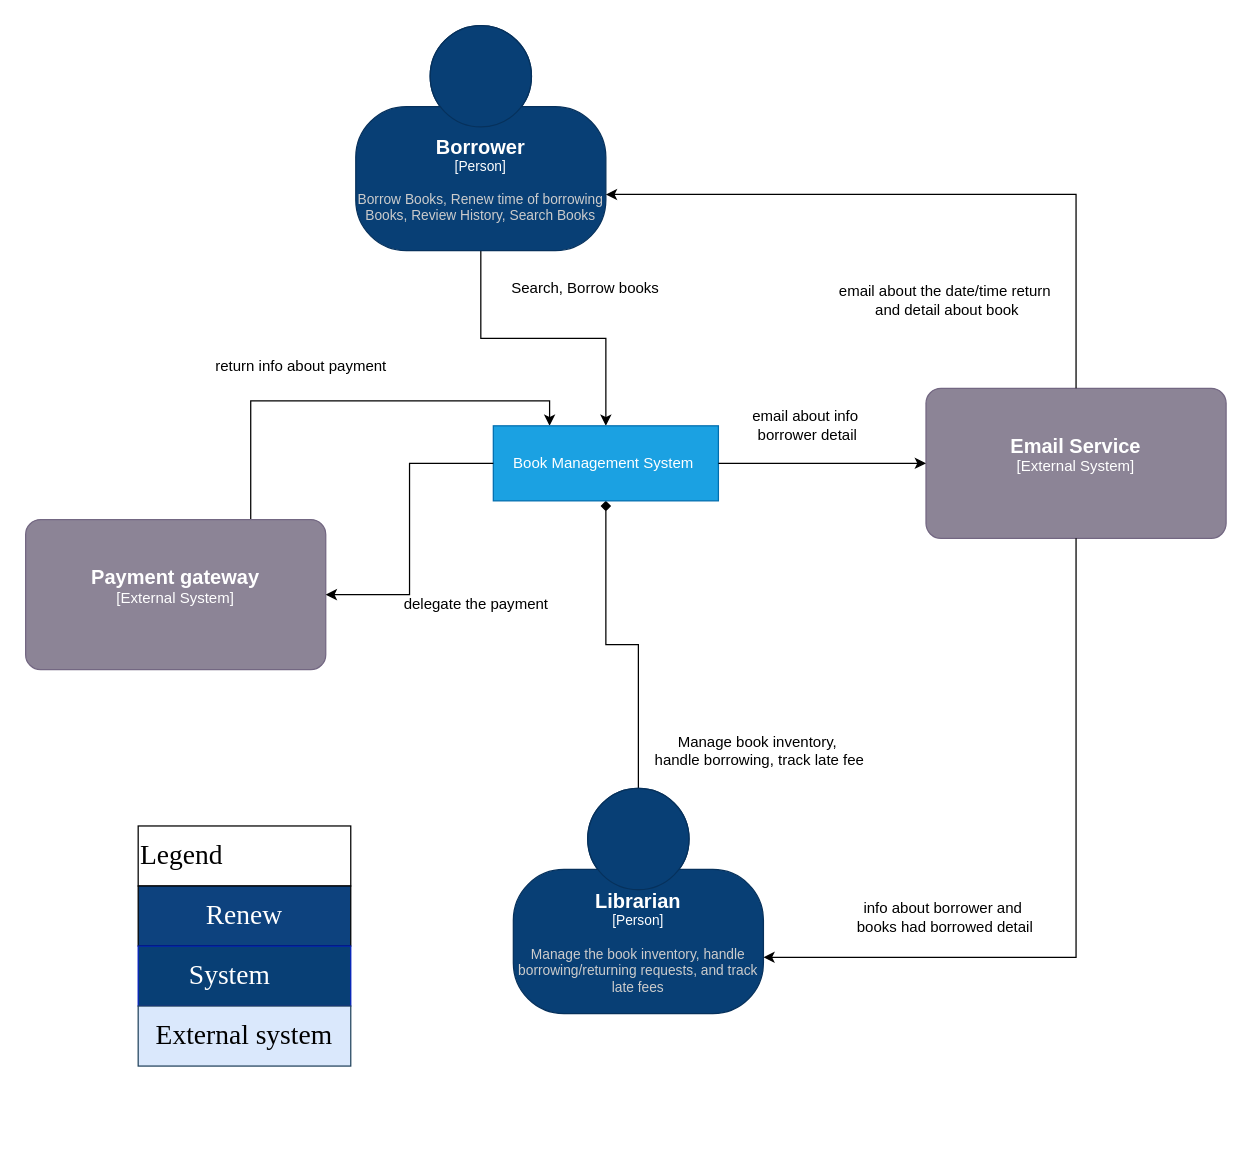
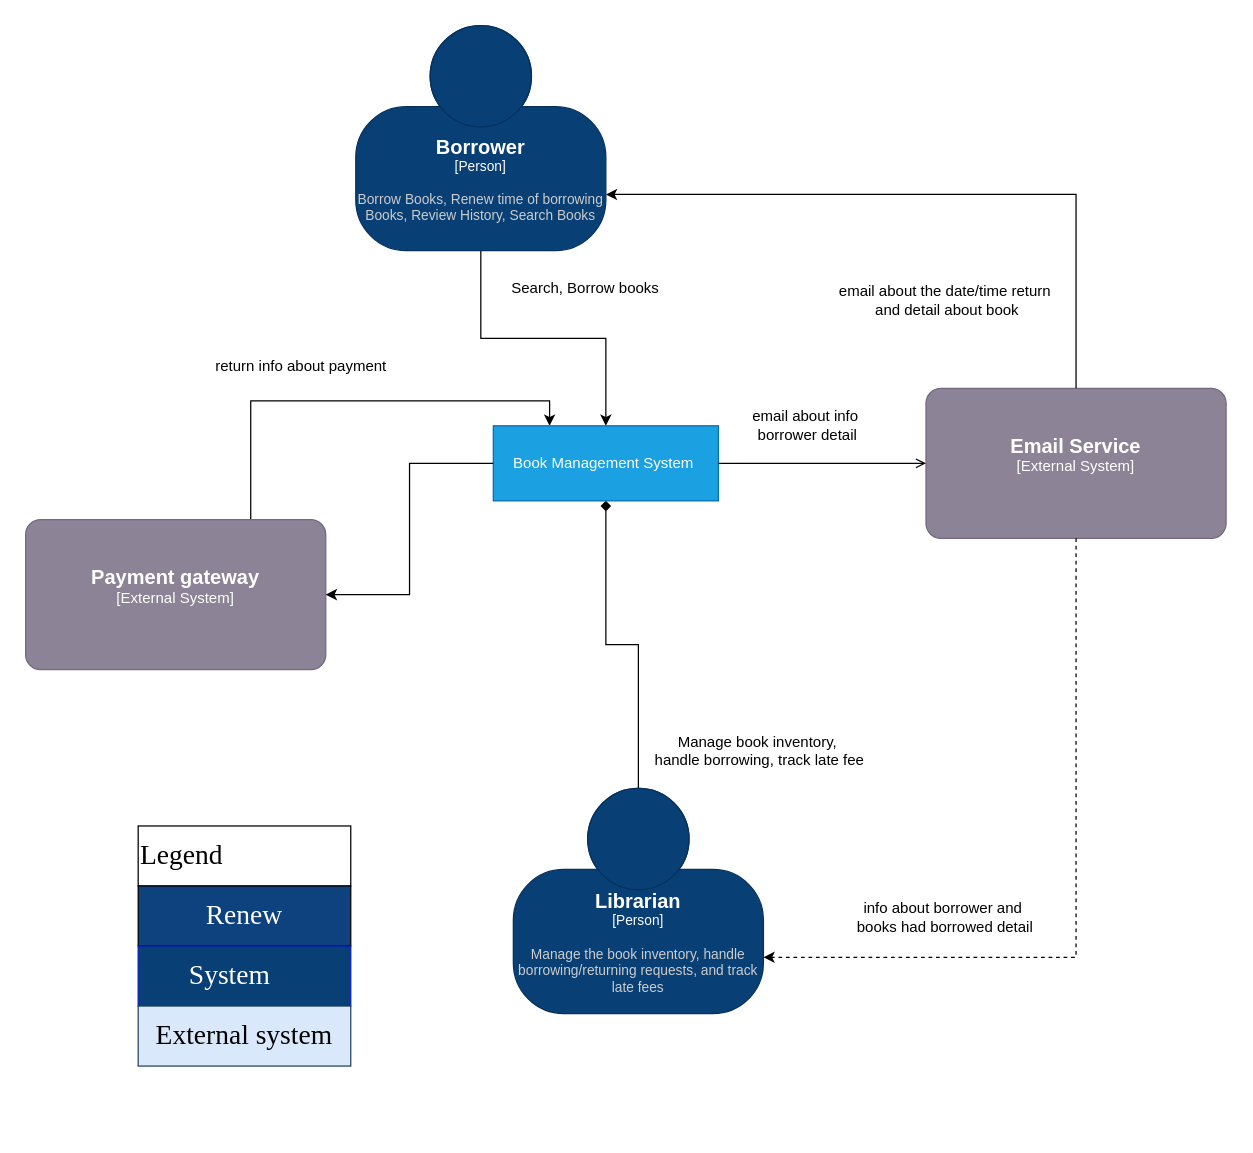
edge "Book Management System" -> "Email Service [External System]": arrowhead classic -> open
node "delegate the payment": removed
edge "Email Service [External System]" -> "Librarian [Person] Manage the book inventory, handle borrowing/returning requests, and track late fees": style solid -> dashed
